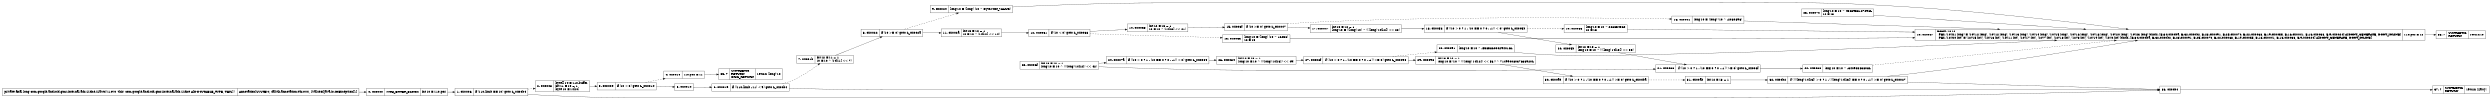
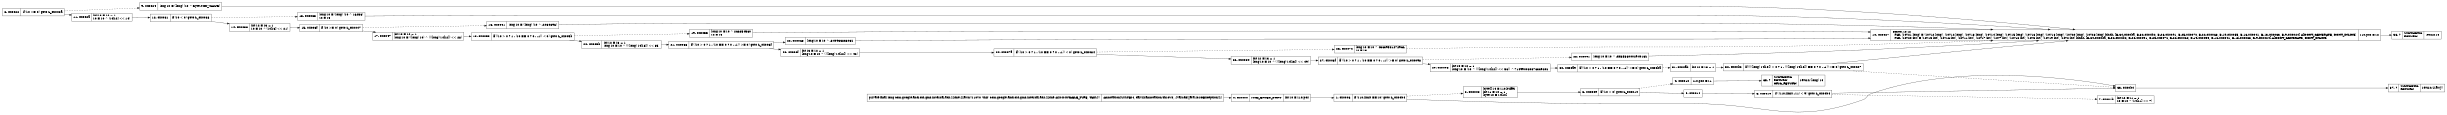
edge "25: 0x007c" -> "10: 0x0027": style solid -> dashed
edge "7: 0x001b" -> "8: 0x0022": removed
edge "24: 0x007a" -> "25: 0x007c": added
edge "22: 0x0068" -> "10: 0x0027": style dashed -> solid
edge "23: 0x006f" -> "21: 0x0066": reversed
edge "32: 0x00b2" -> "33: 0x00b4": style solid -> dashed
node "0: 0x0000": text "MTH_ENTER_BLOCK" -> "MTH_ENTER_DONT"
